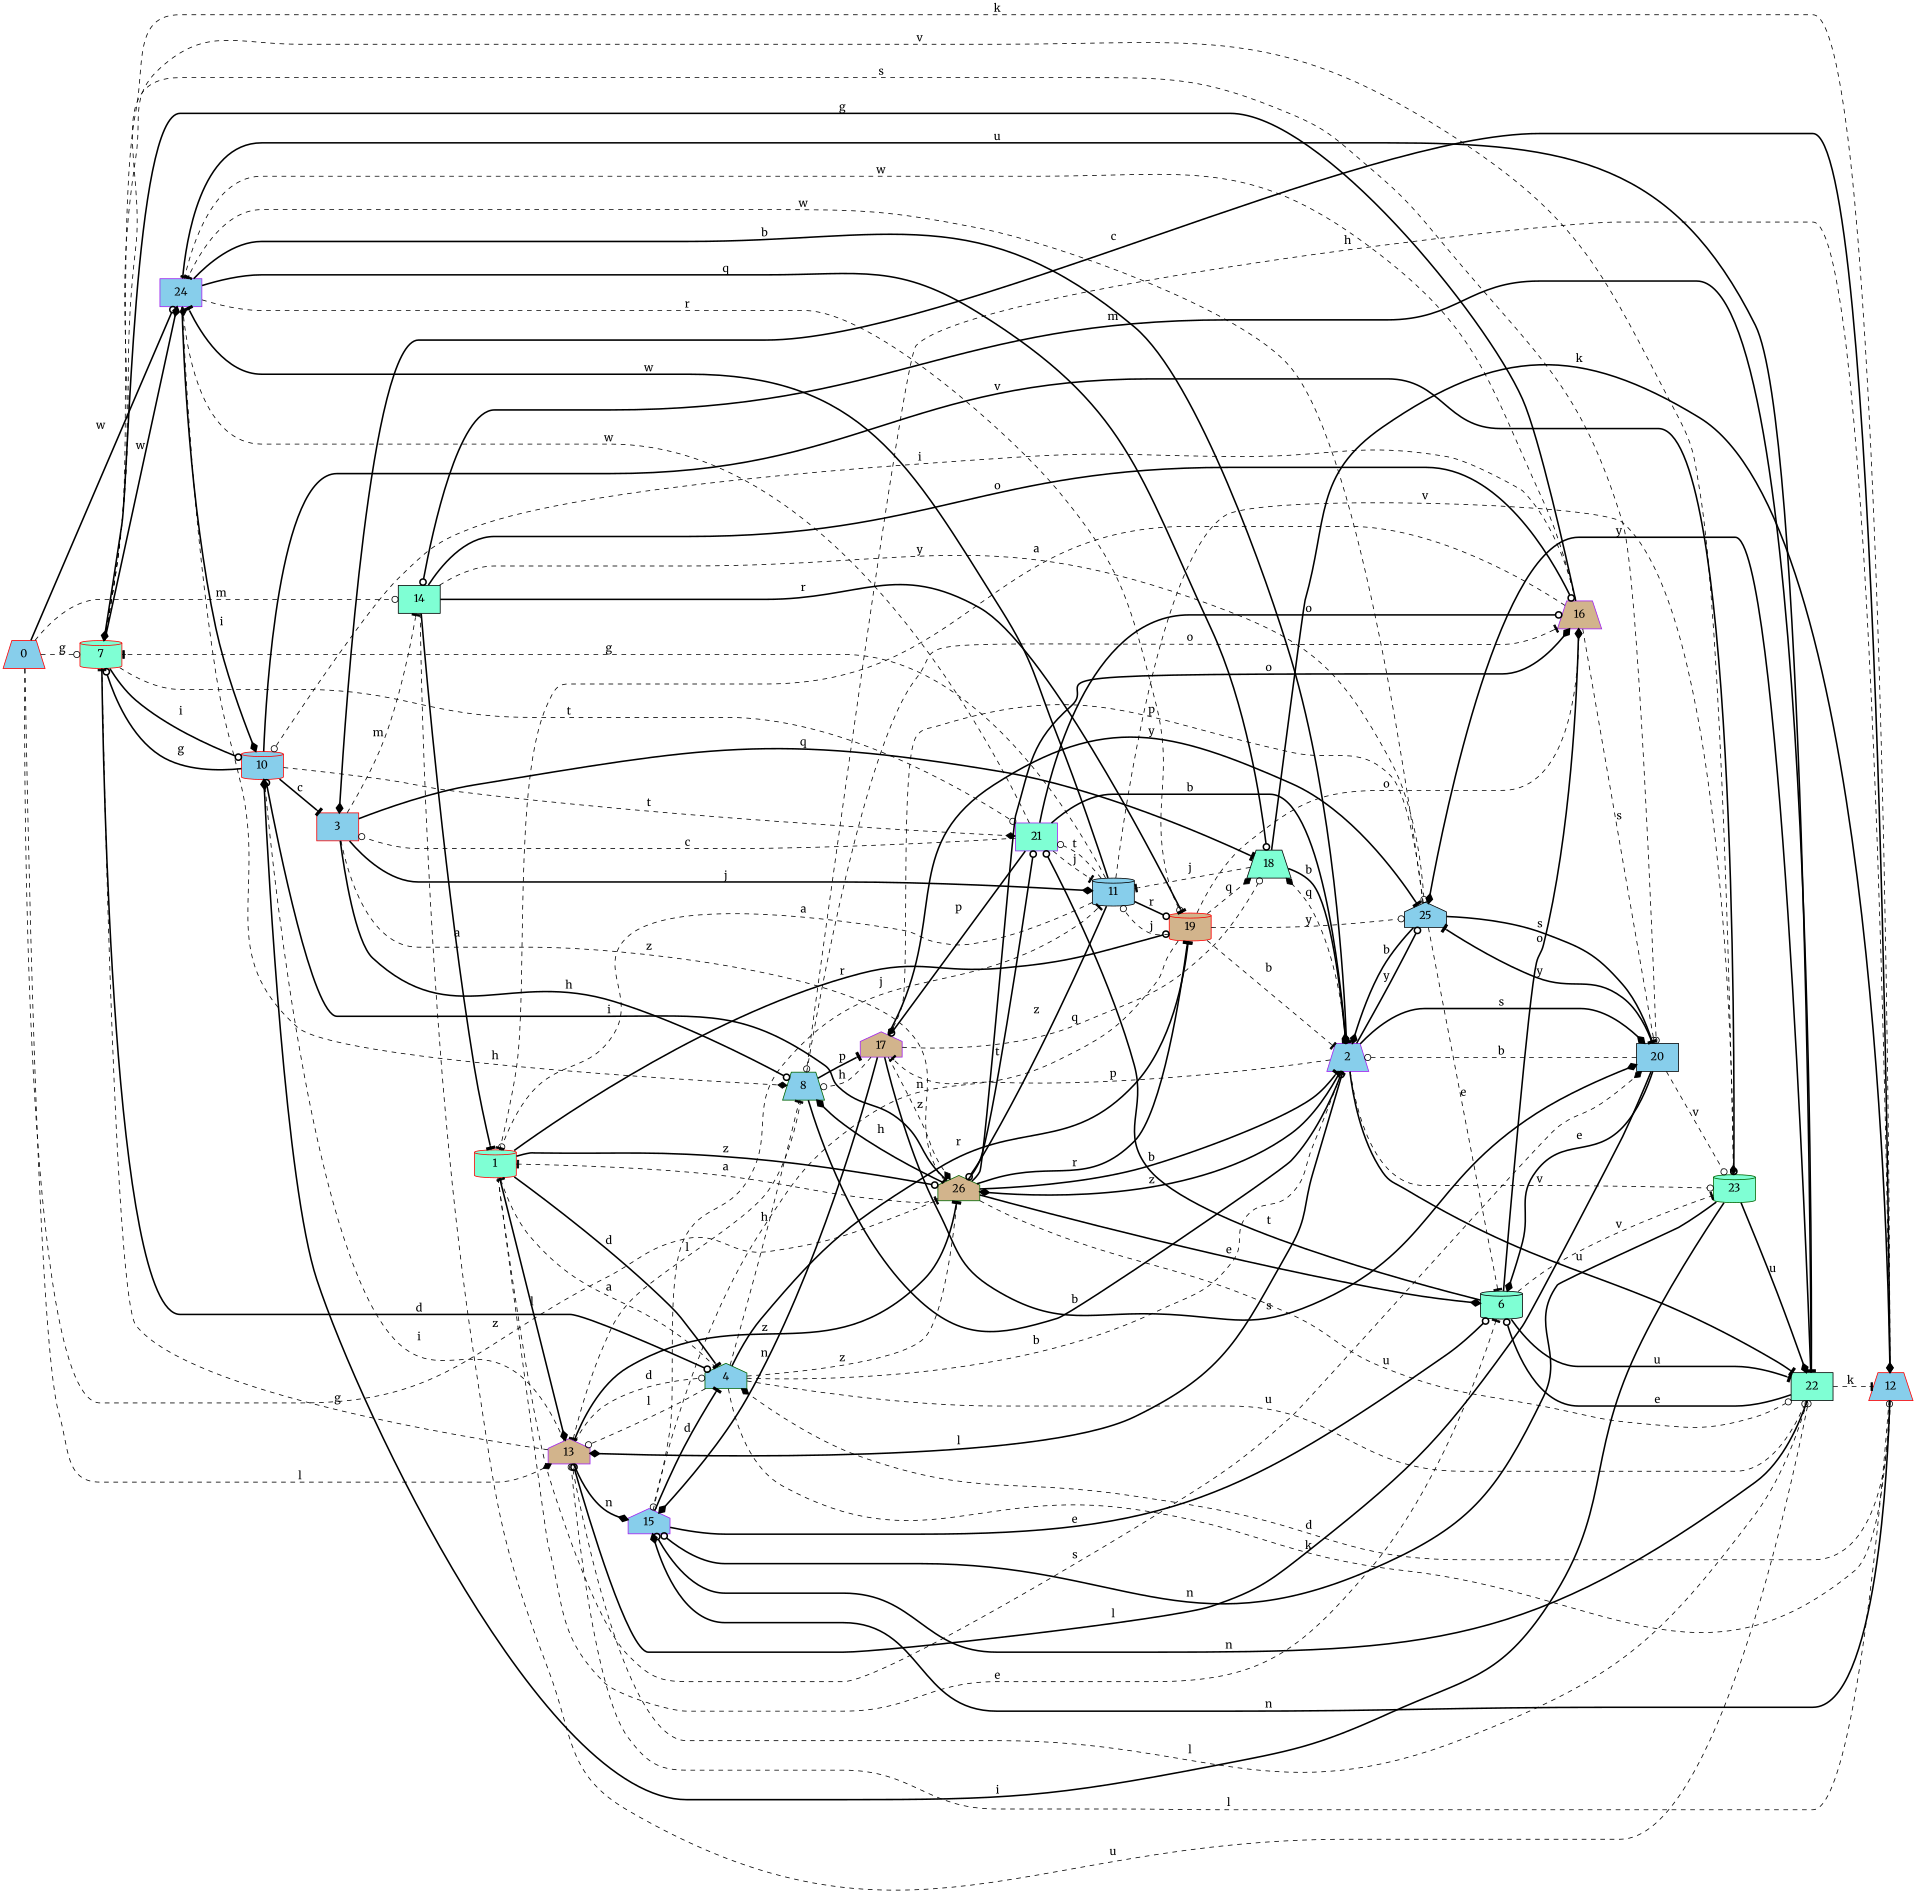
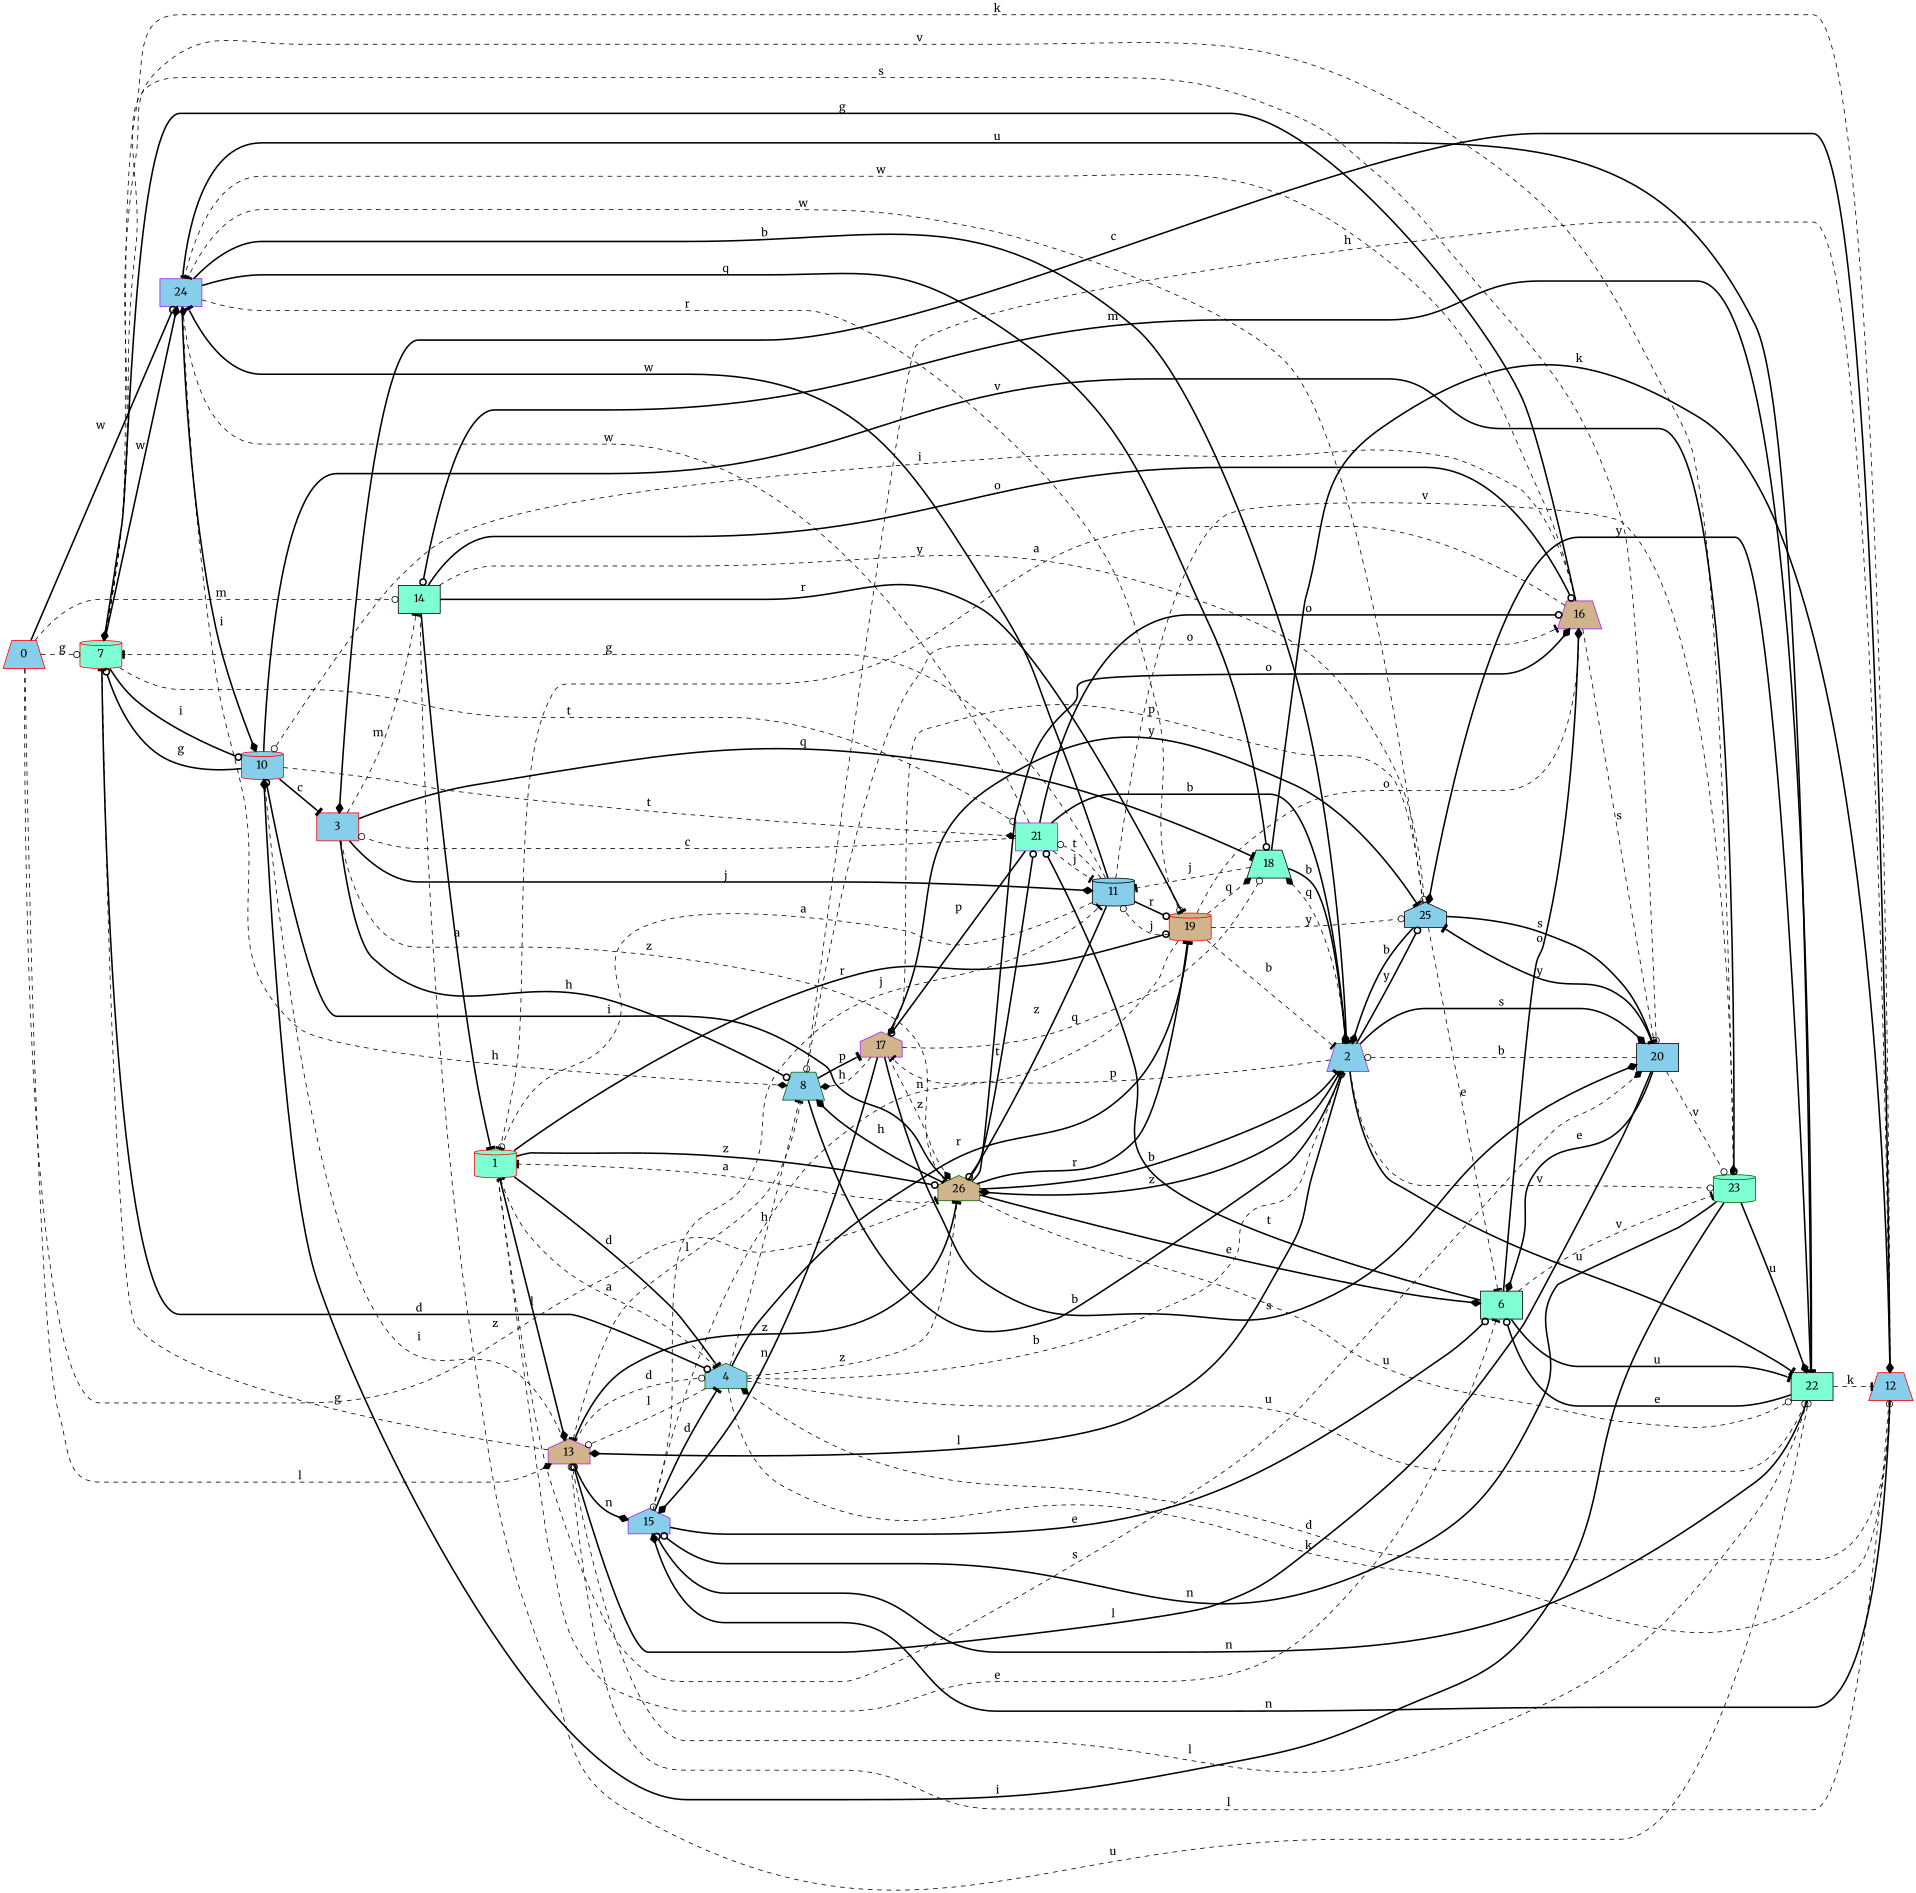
edge "17" -> "8": arrowhead odot -> diamond
node "6": shape cylinder -> box
